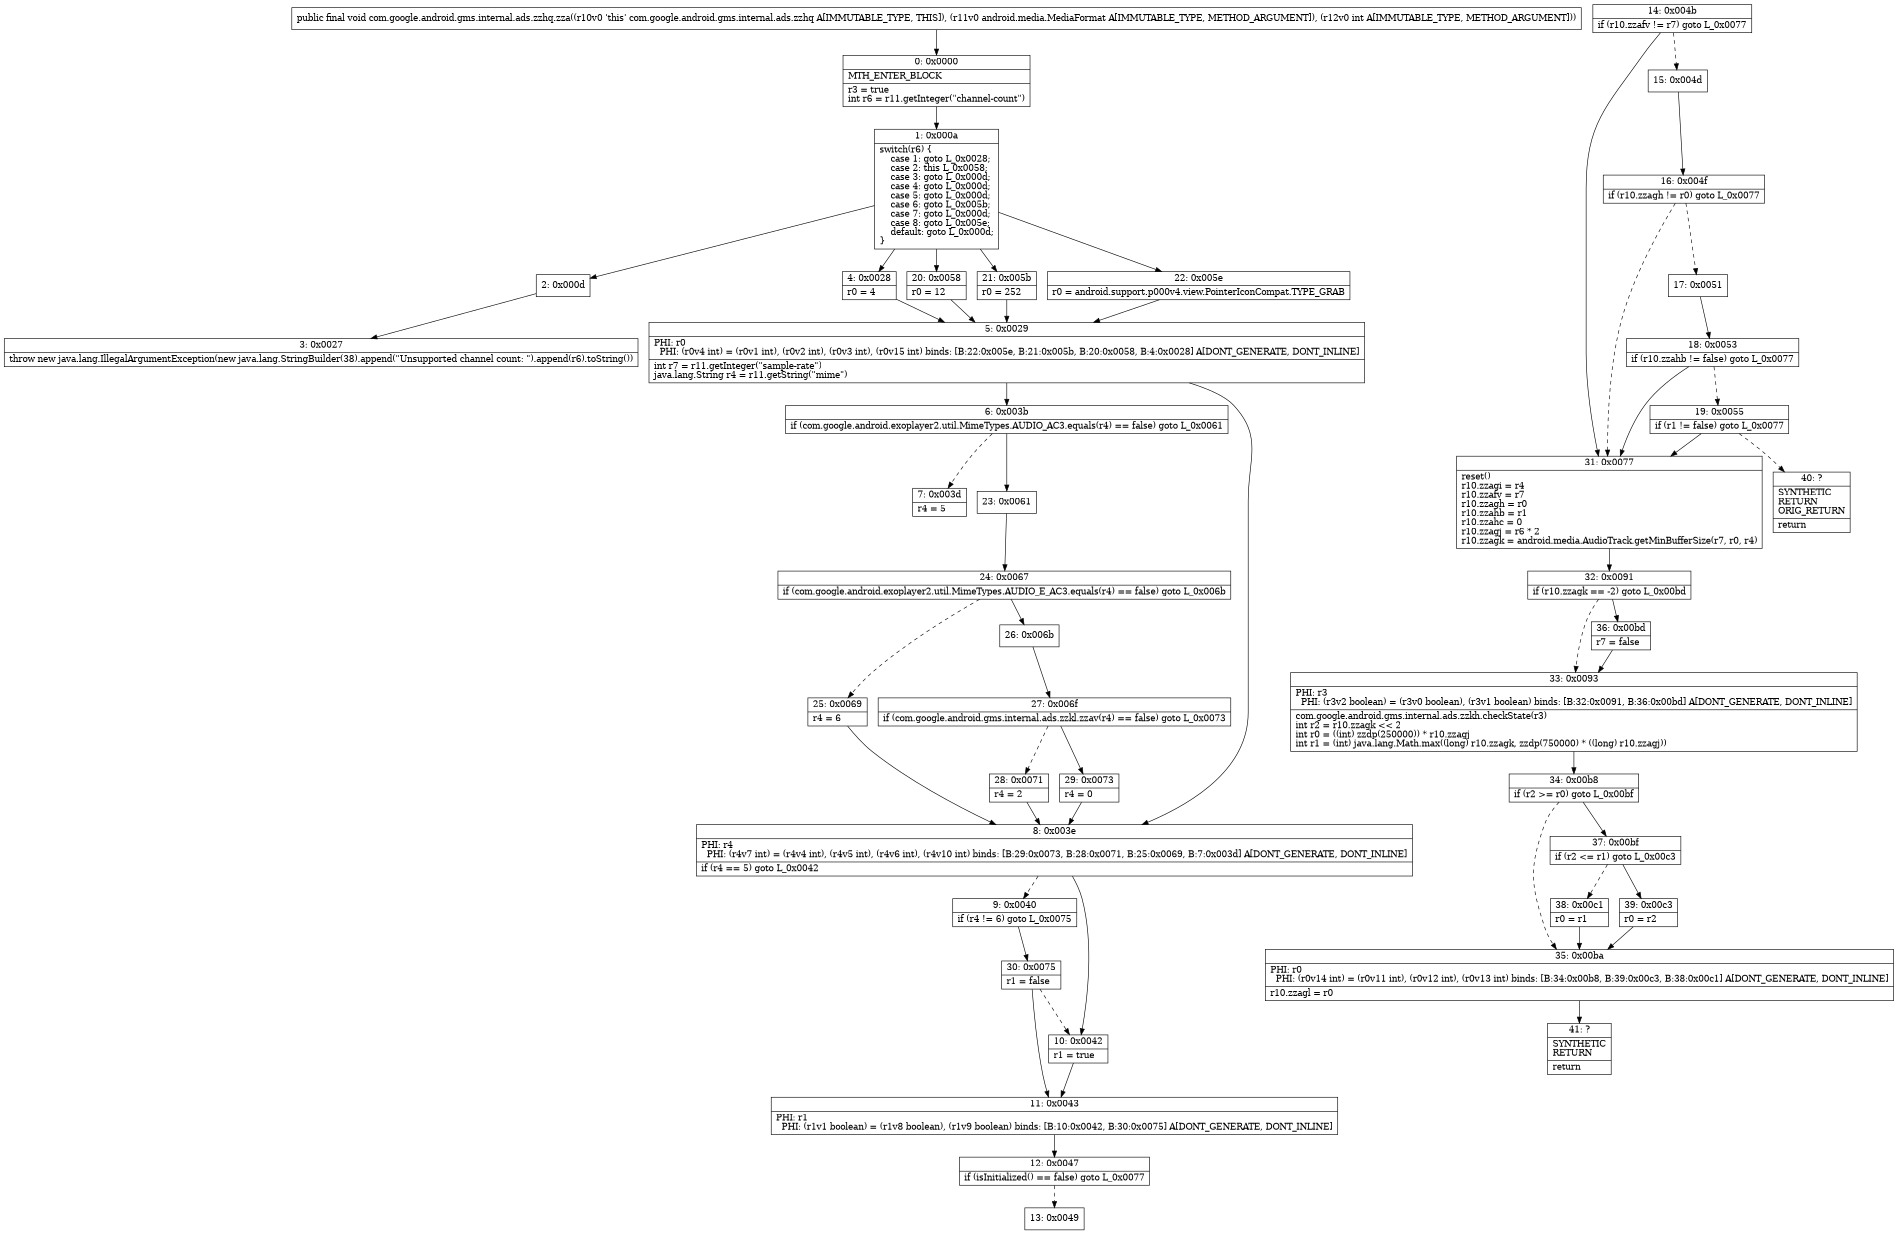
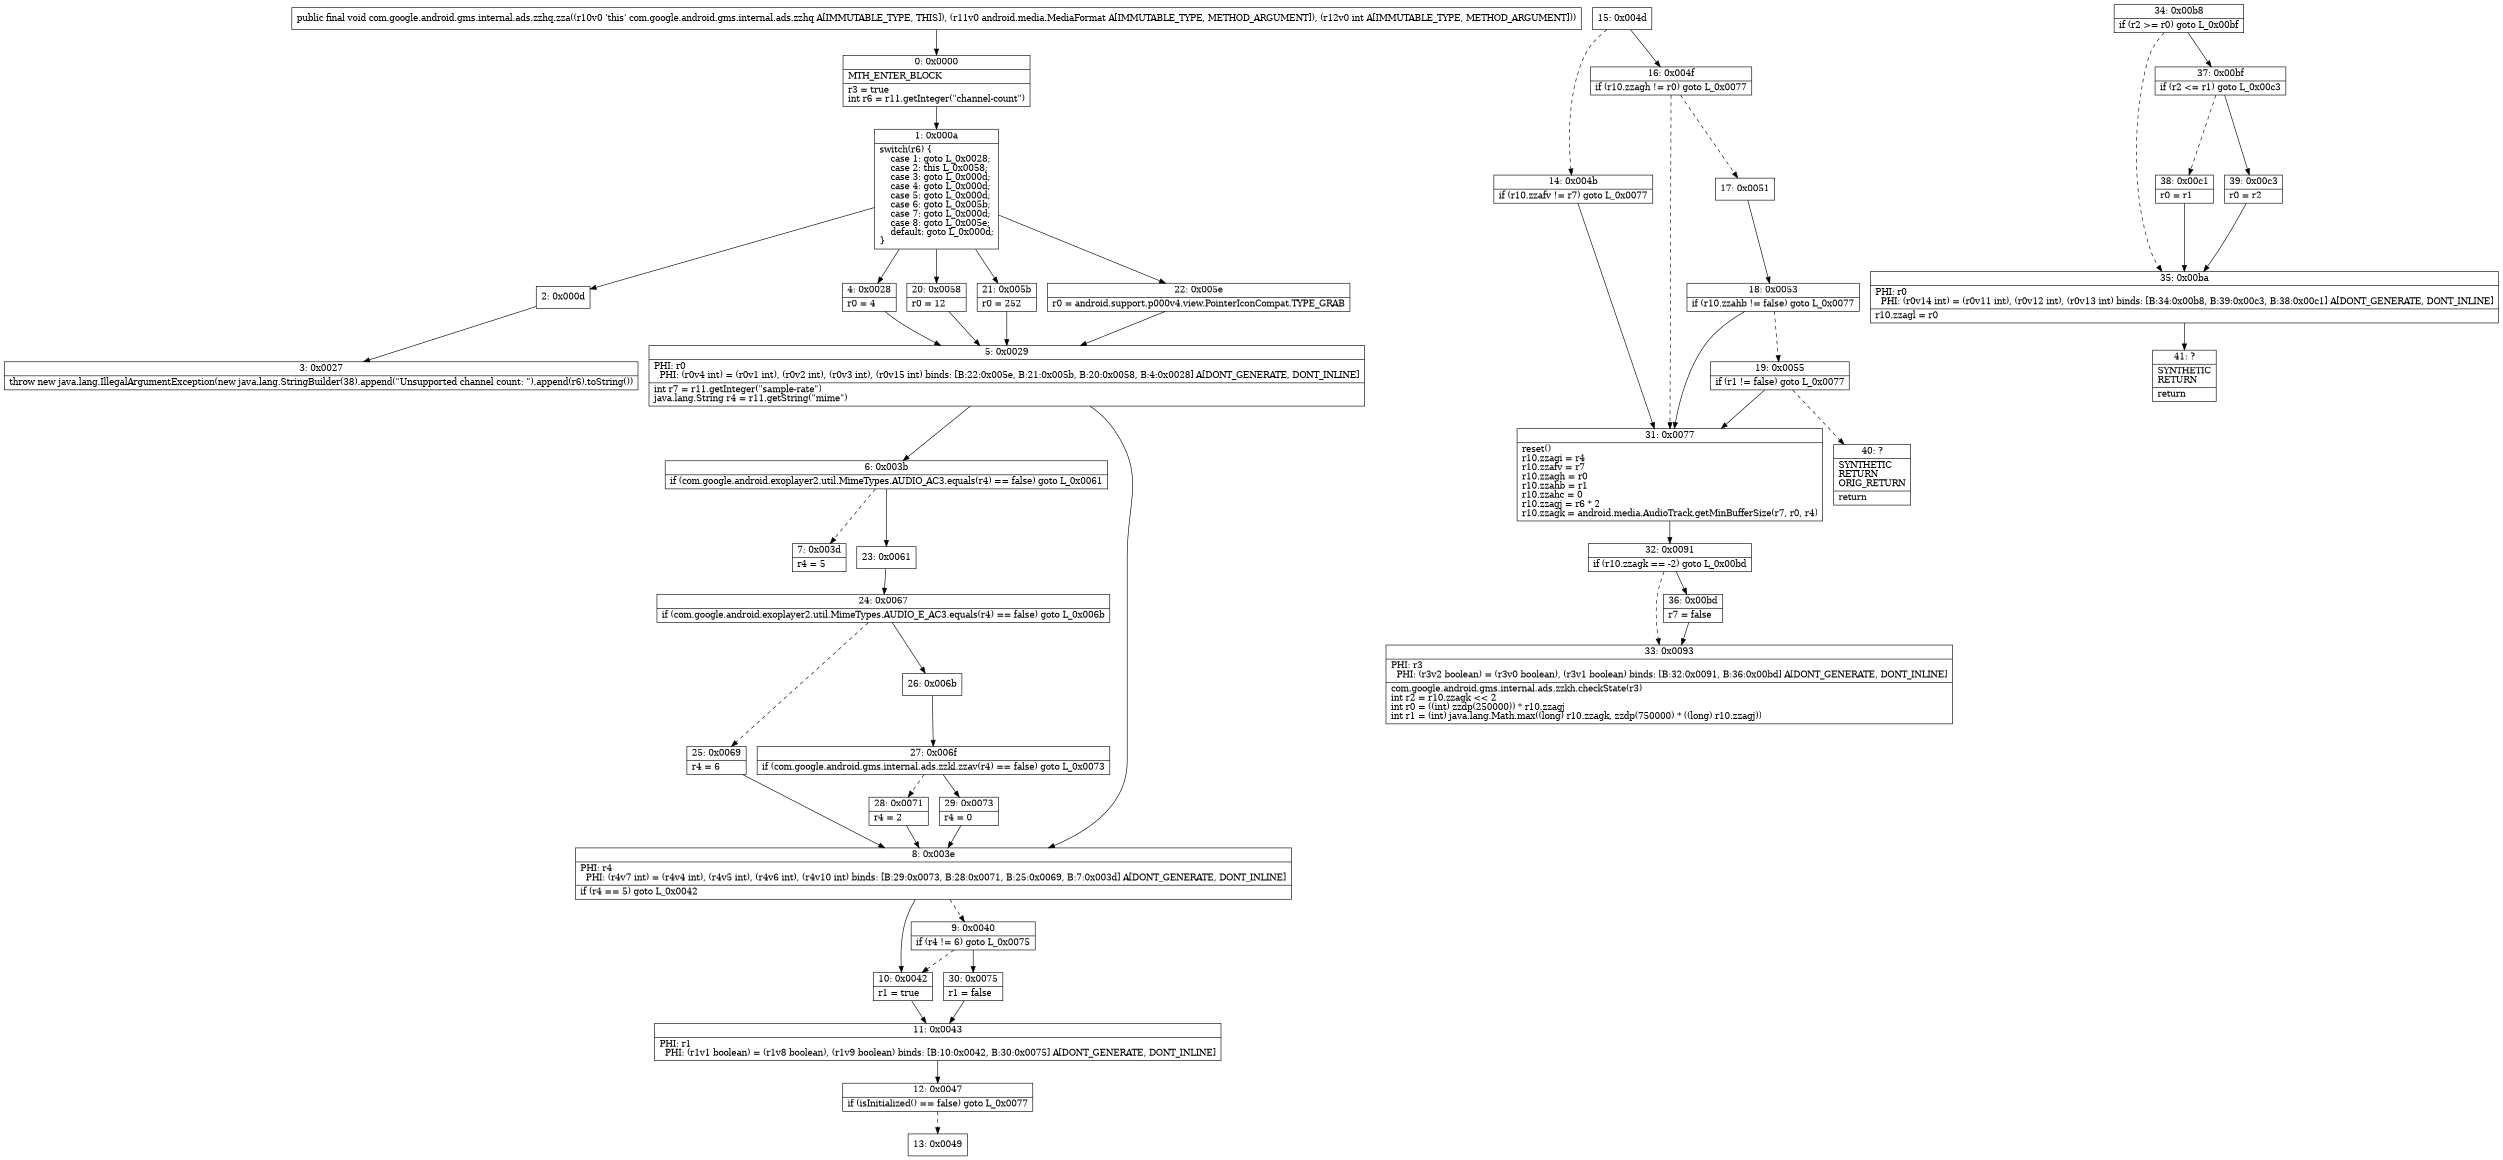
edge "14: 0x004b" -> "15: 0x004d": reversed
edge "33: 0x0093" -> "34: 0x00b8": removed
edge "30: 0x0075" -> "10: 0x0042": now "9: 0x0040" -> "10: 0x0042"
